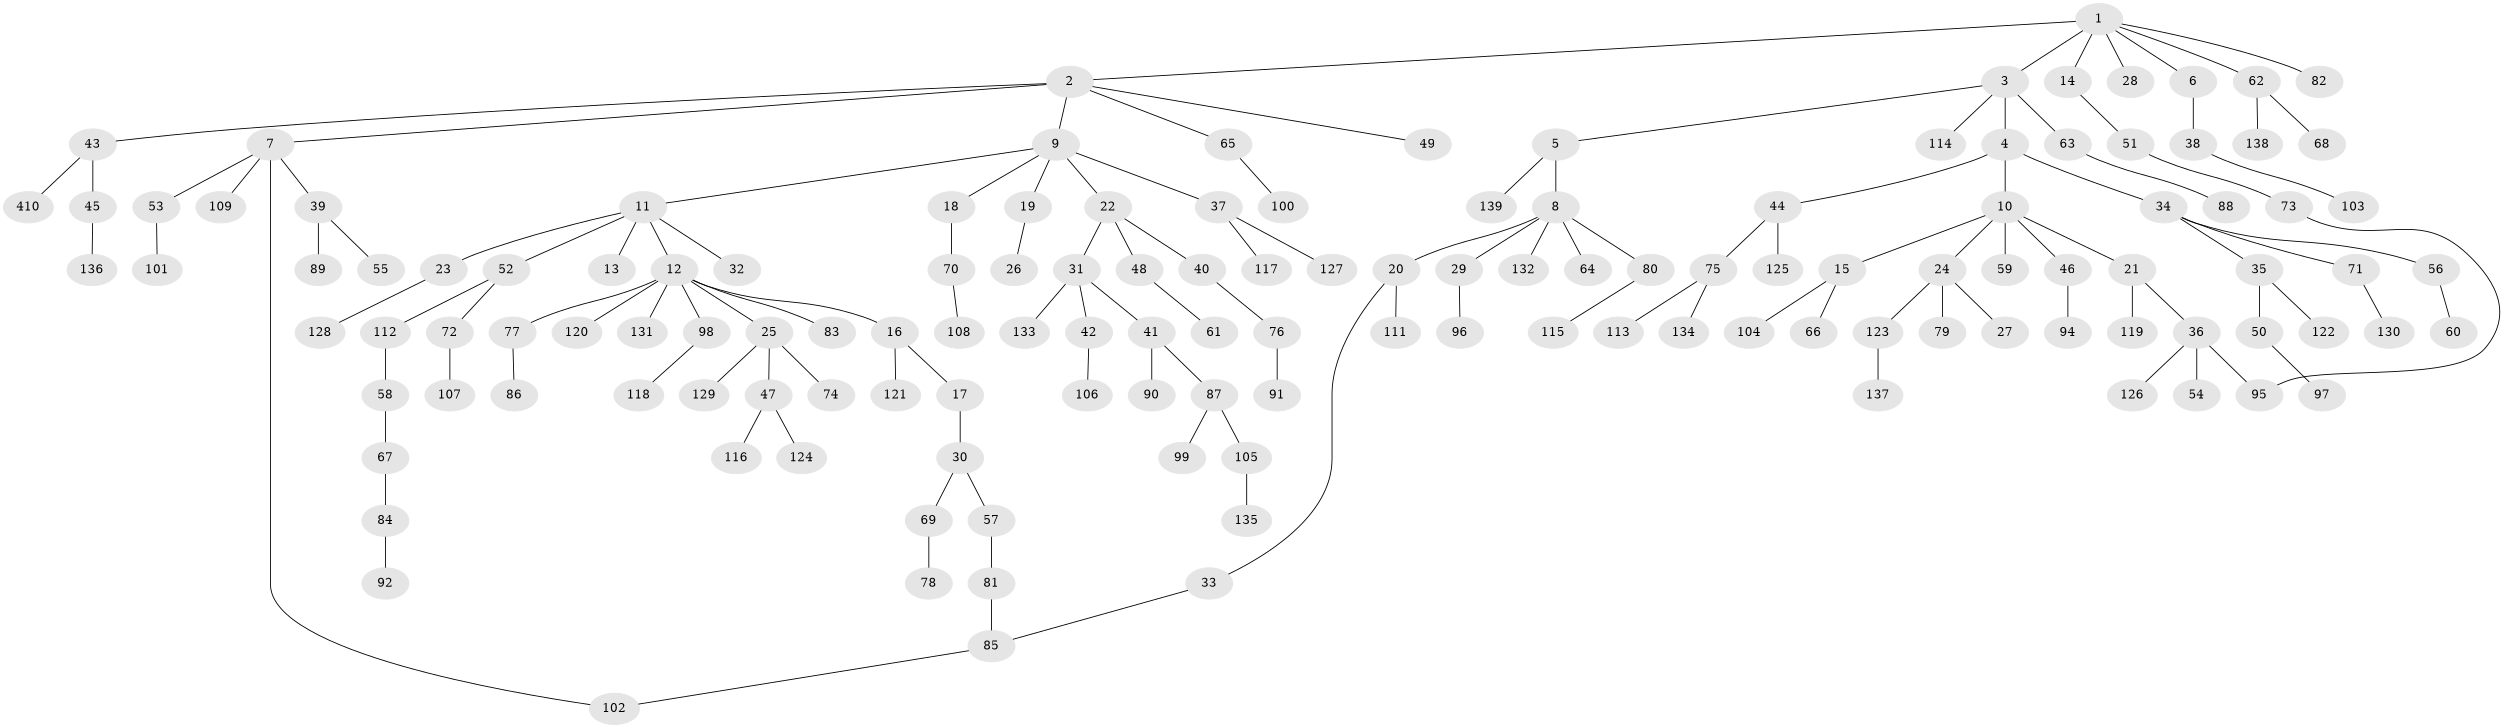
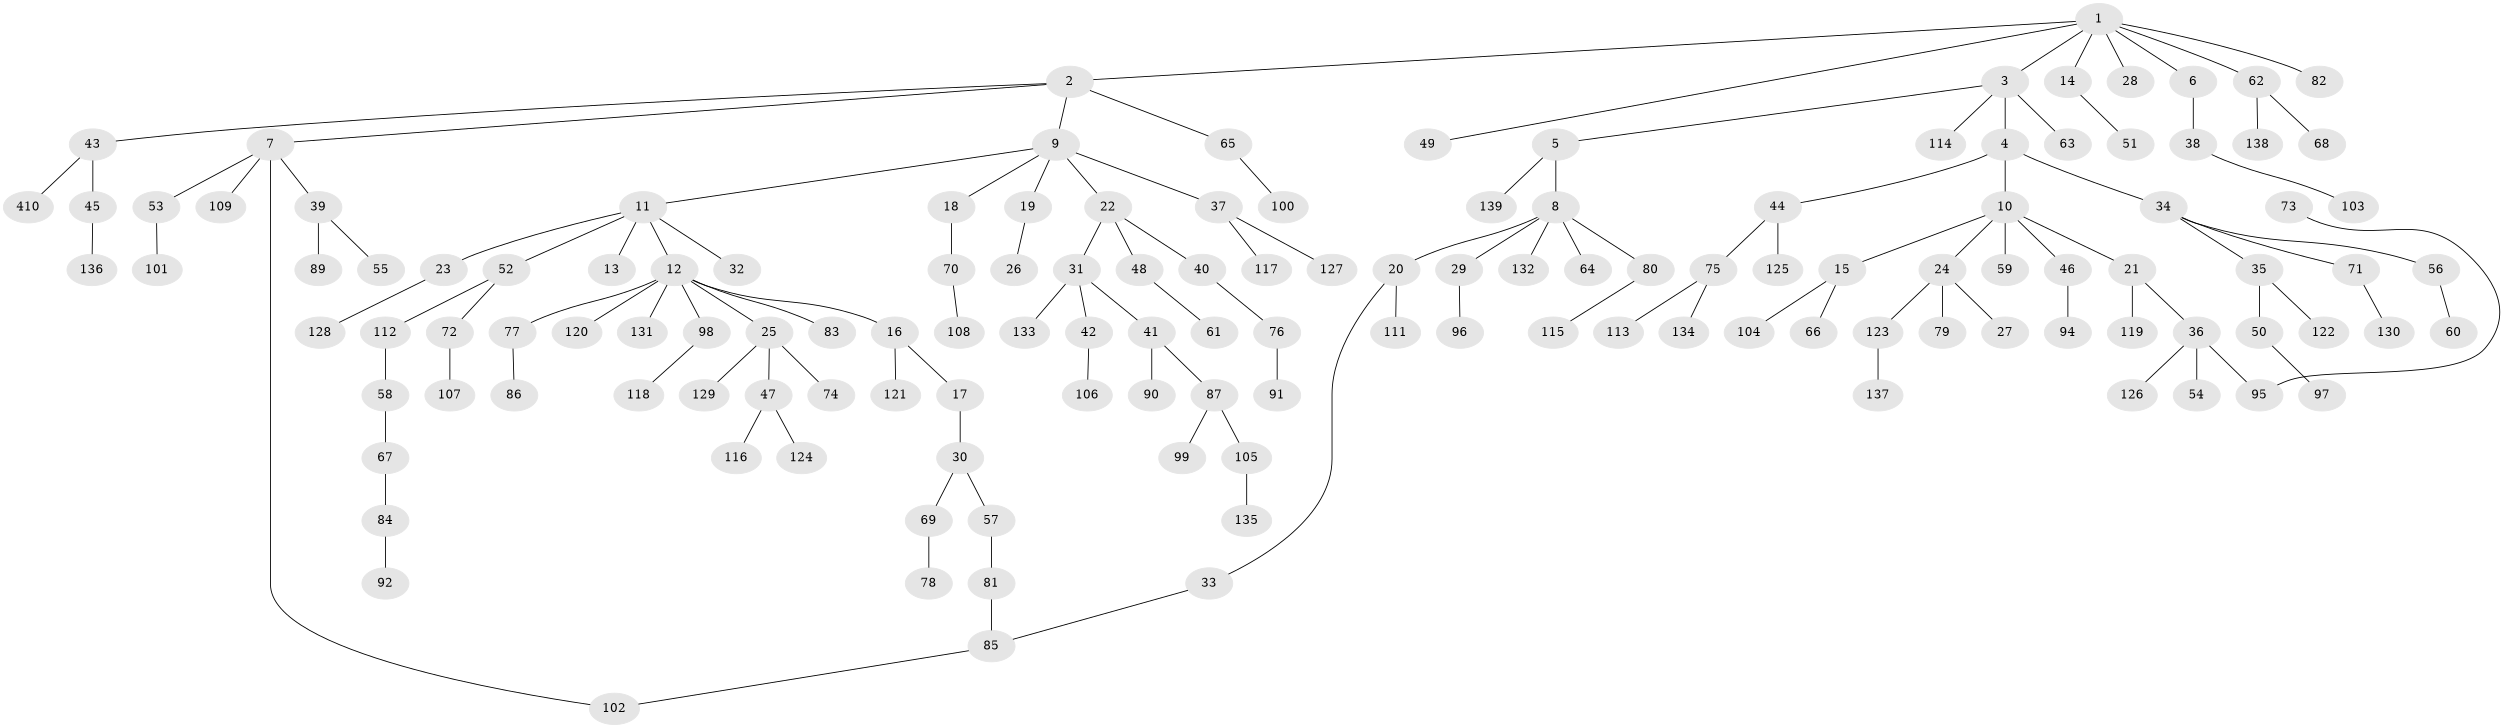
edge "2" -- "49": now "1" -- "49"
edge "51" -- "73": removed
node "88": removed
